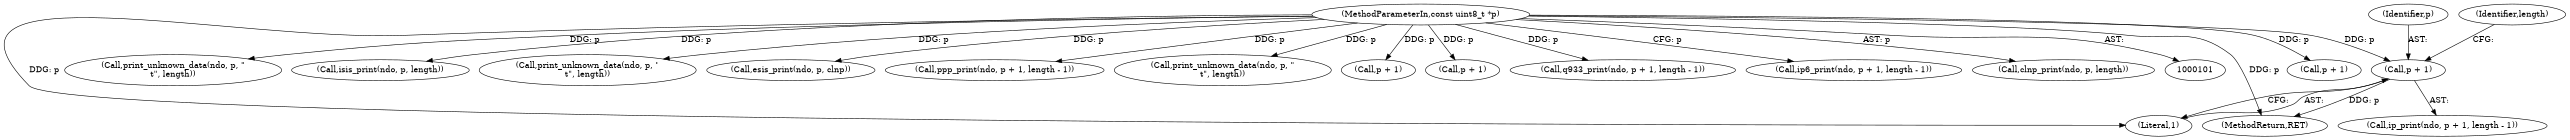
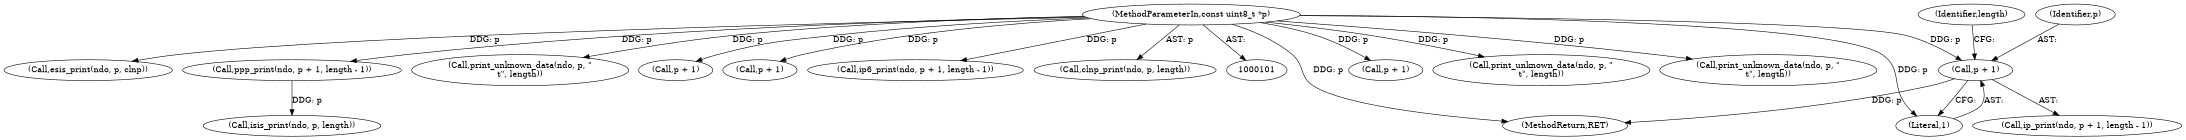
edge "(MethodParameterIn,const uint8_t *p)" -> "(Call,isis_print(ndo, p, length))": now "(Call,ppp_print(ndo, p + 1, length - 1))" -> "(Call,isis_print(ndo, p, length))"
edge "(MethodParameterIn,const uint8_t *p)" -> "(Call,ip6_print(ndo, p + 1, length - 1))": label "CFG: p" -> "DDG: p"
node "(Call,q933_print(ndo, p + 1, length - 1))": removed
